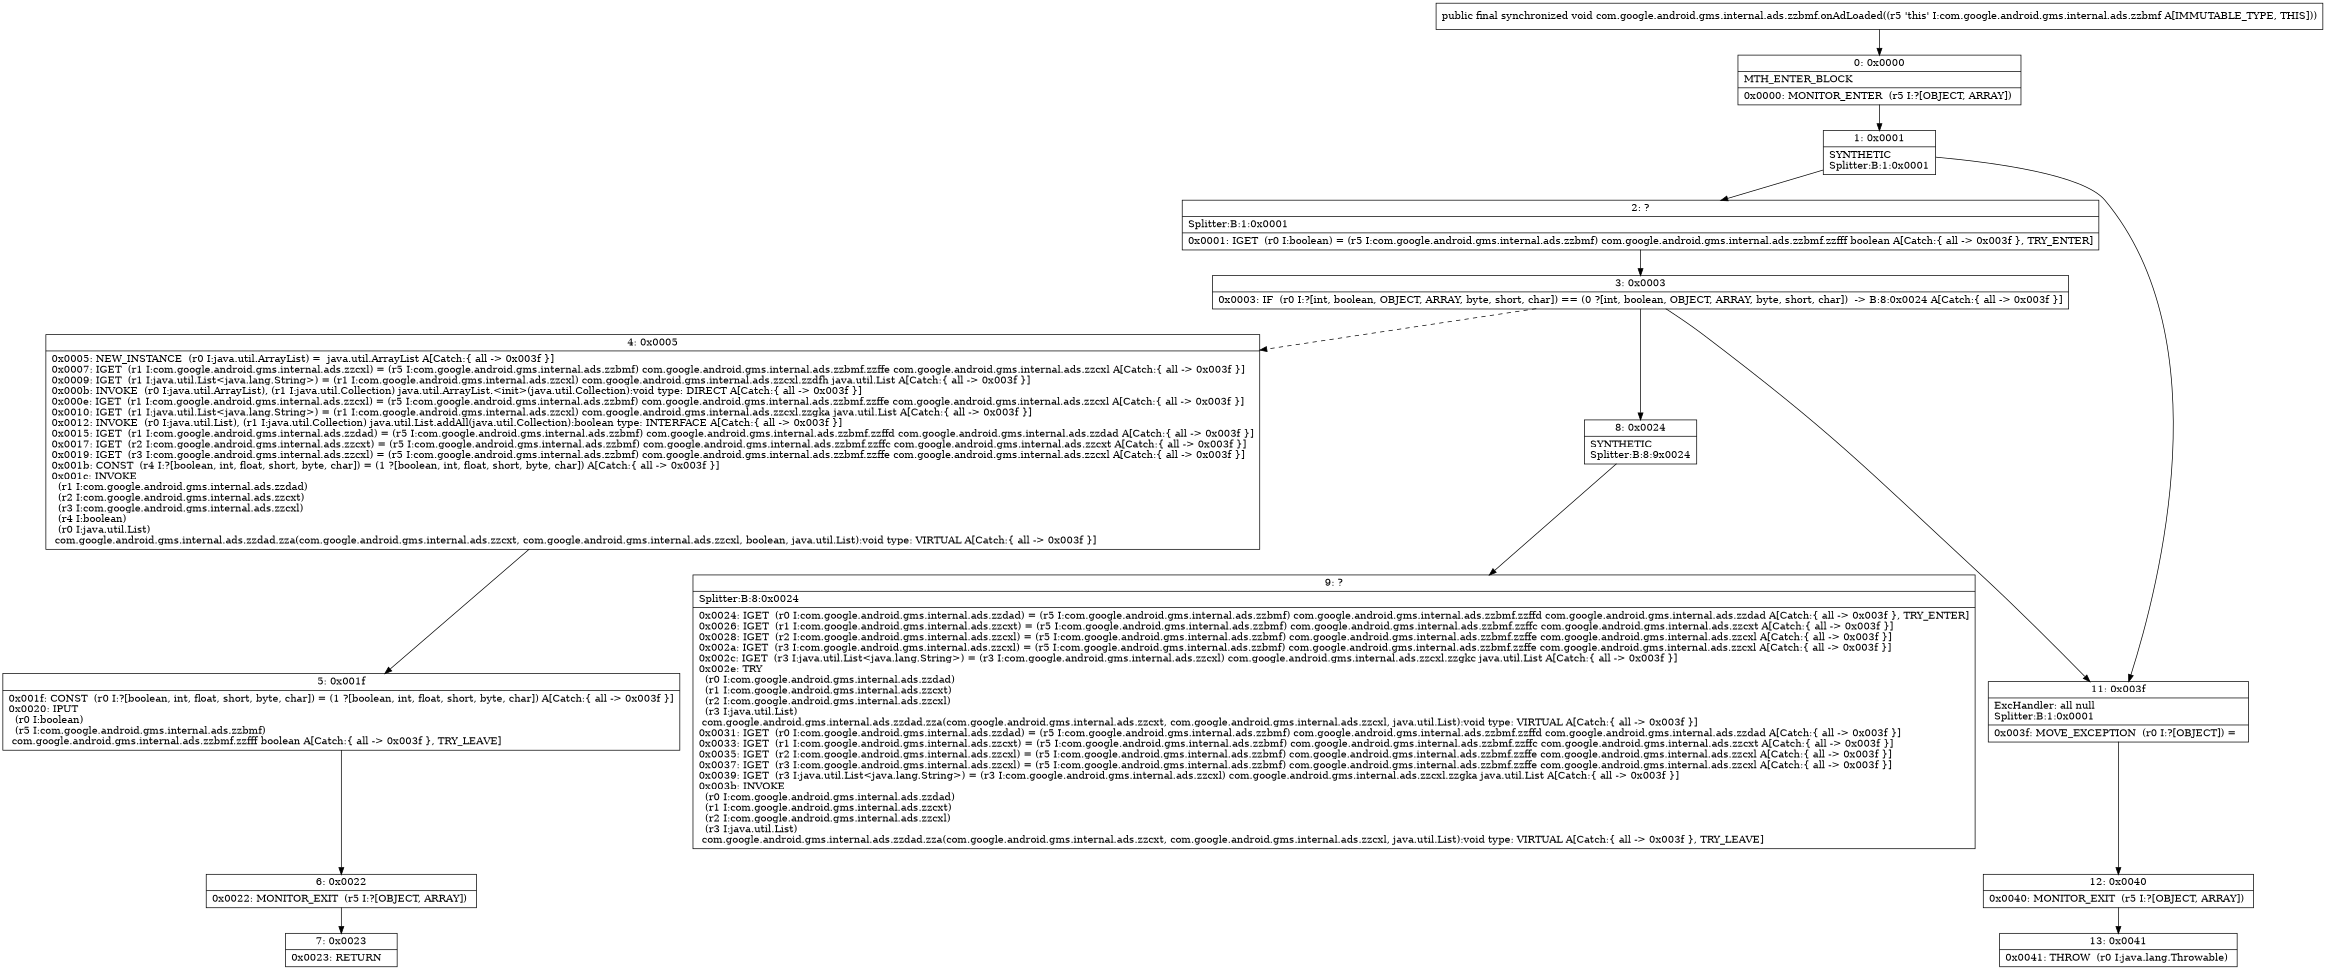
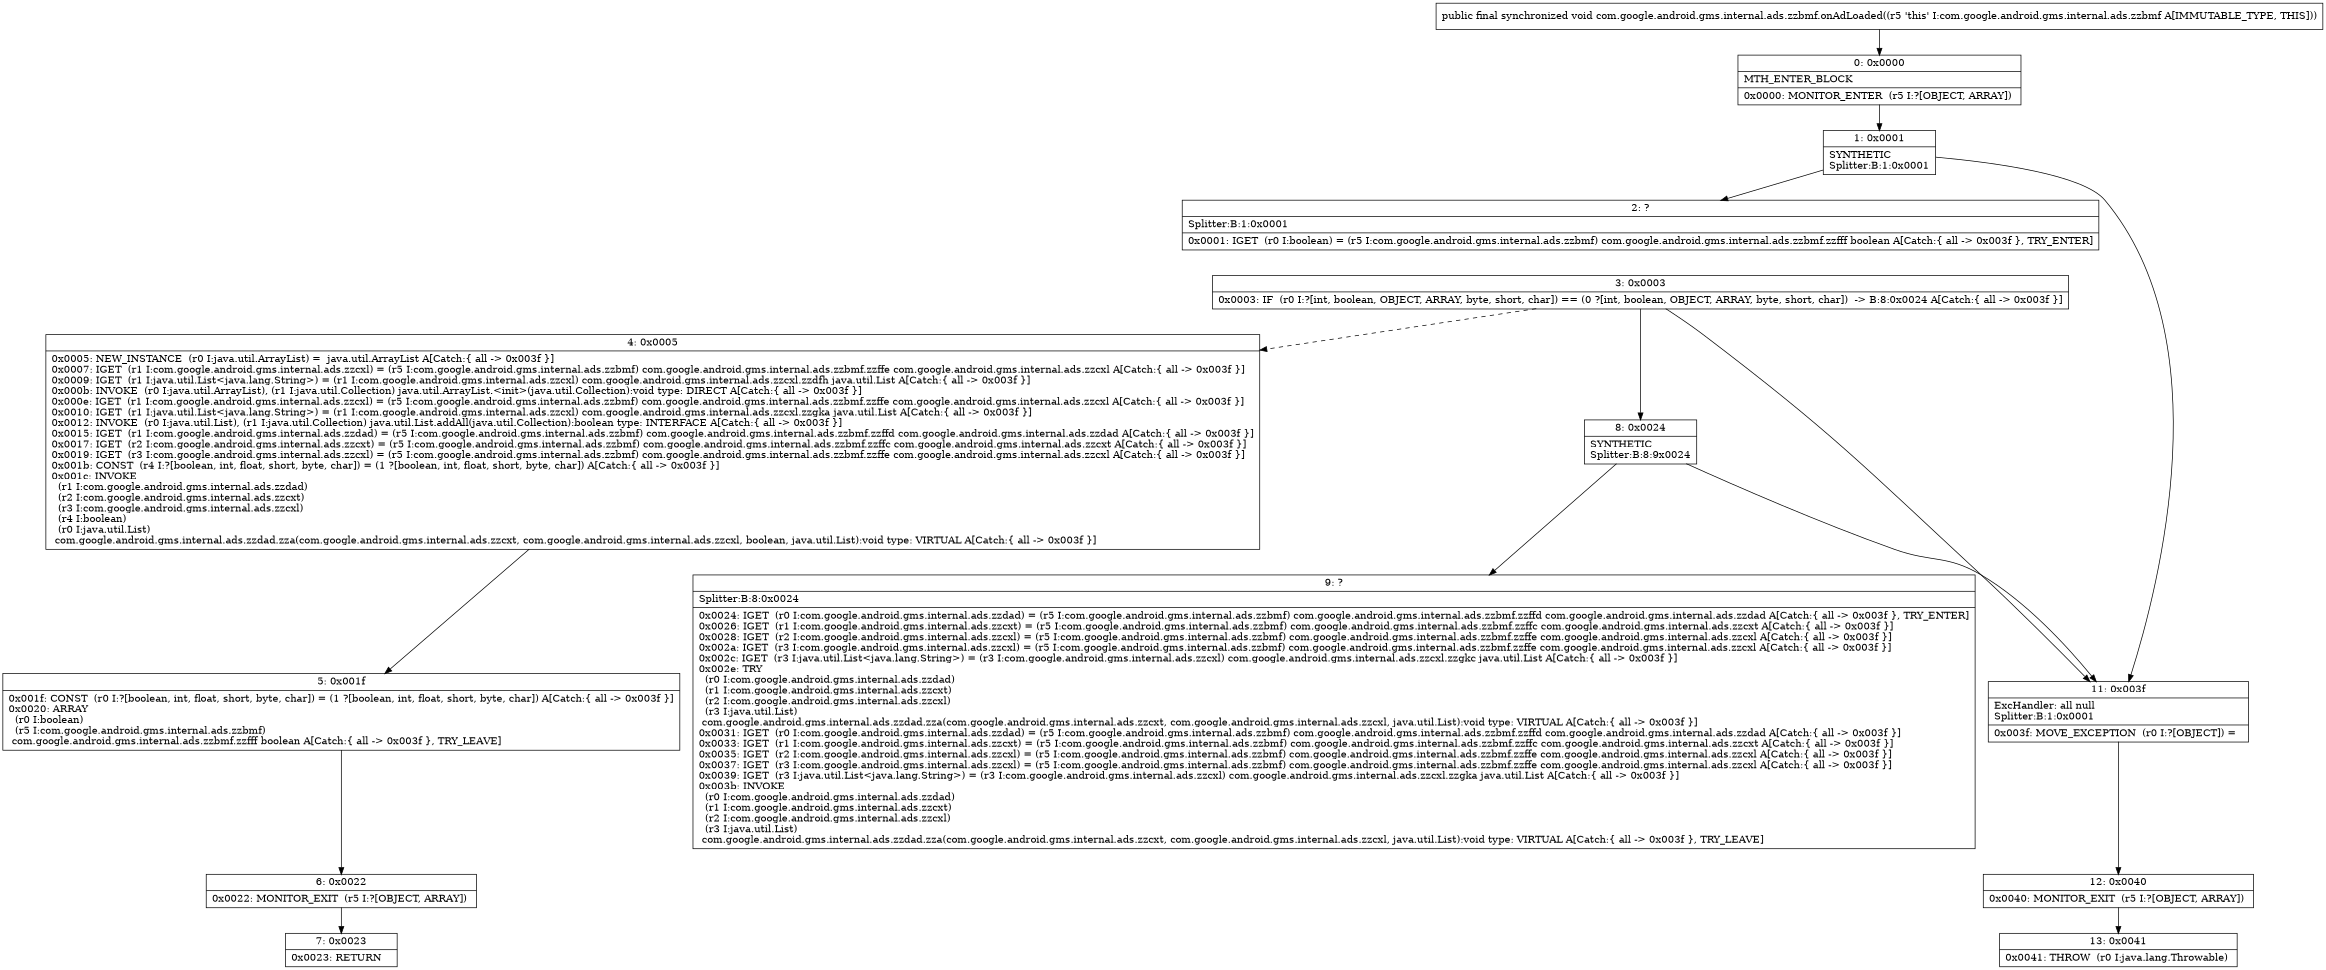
edge "2: ?" -> "3: 0x0003": removed
edge "8: 0x0024" -> "11: 0x003f": added
node "5: 0x001f": text "0x0020: IPUT" -> "0x0020: ARRAY"
